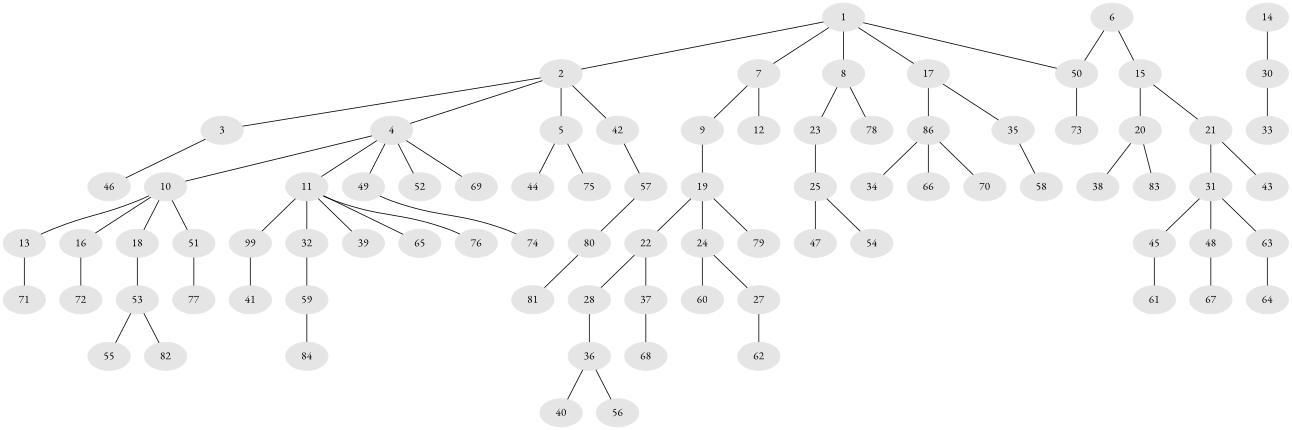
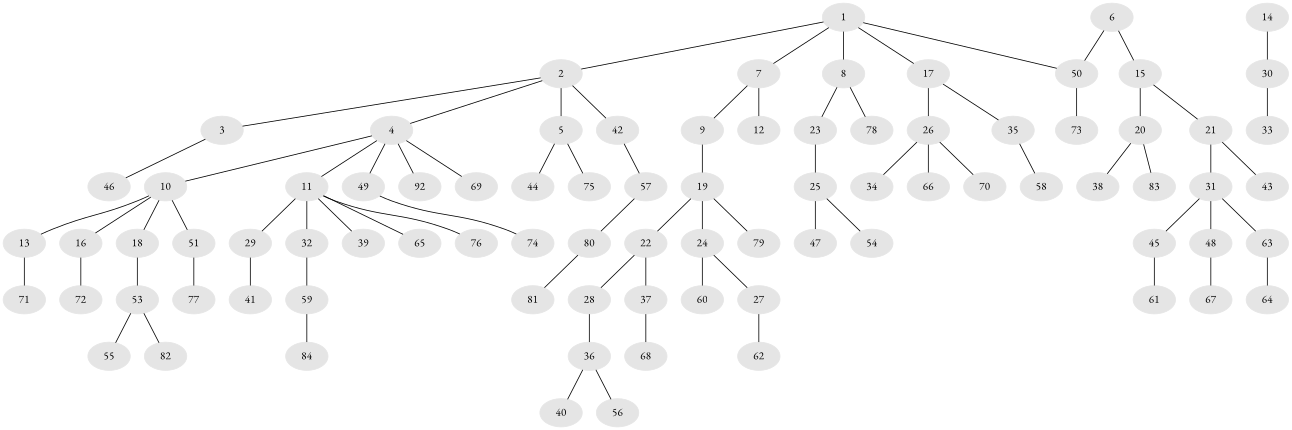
node "86": label "86" -> "26"
node "52": label "52" -> "92"
node "99": label "99" -> "29"
